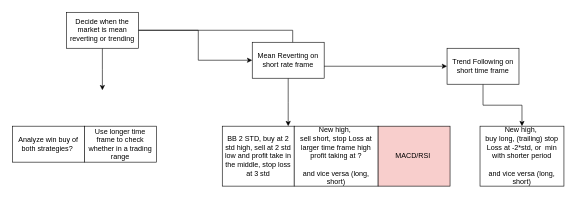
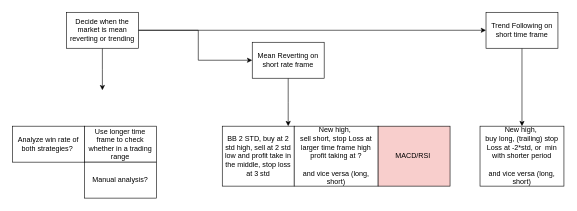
node "Trend Following on short time frame": moved (483, 66) -> (522, 30)
node "Analyze win buy of both strategies?": label "Analyze win buy of both strategies?" -> "Analyze win rate of both strategies?"
node "Manual analysis?": added
